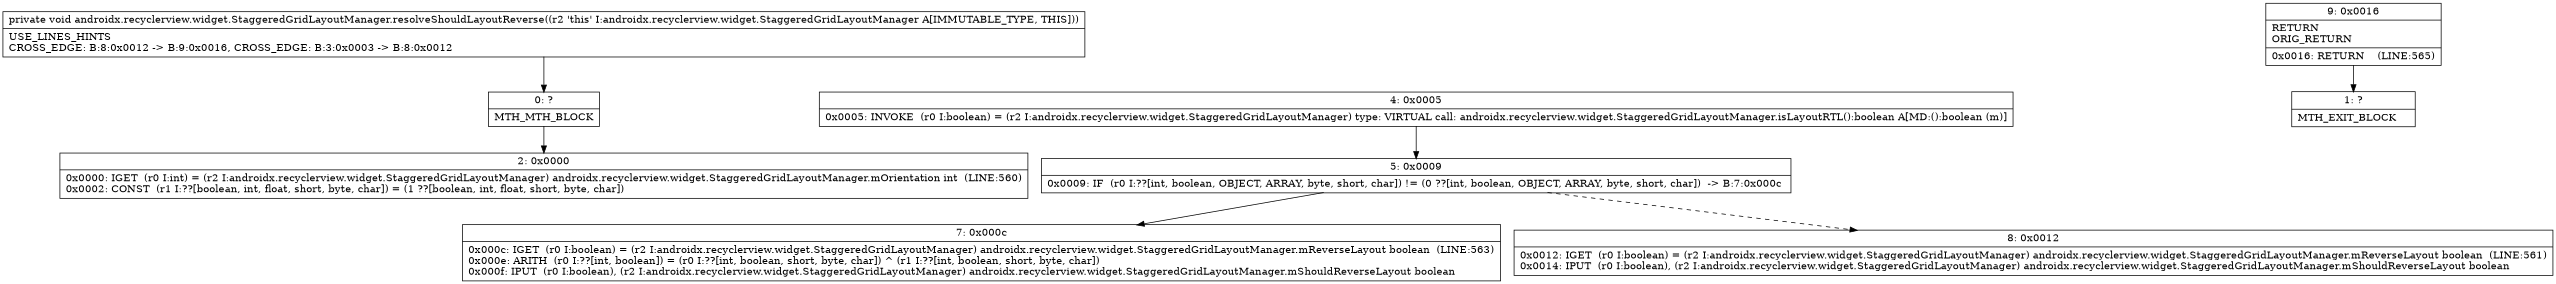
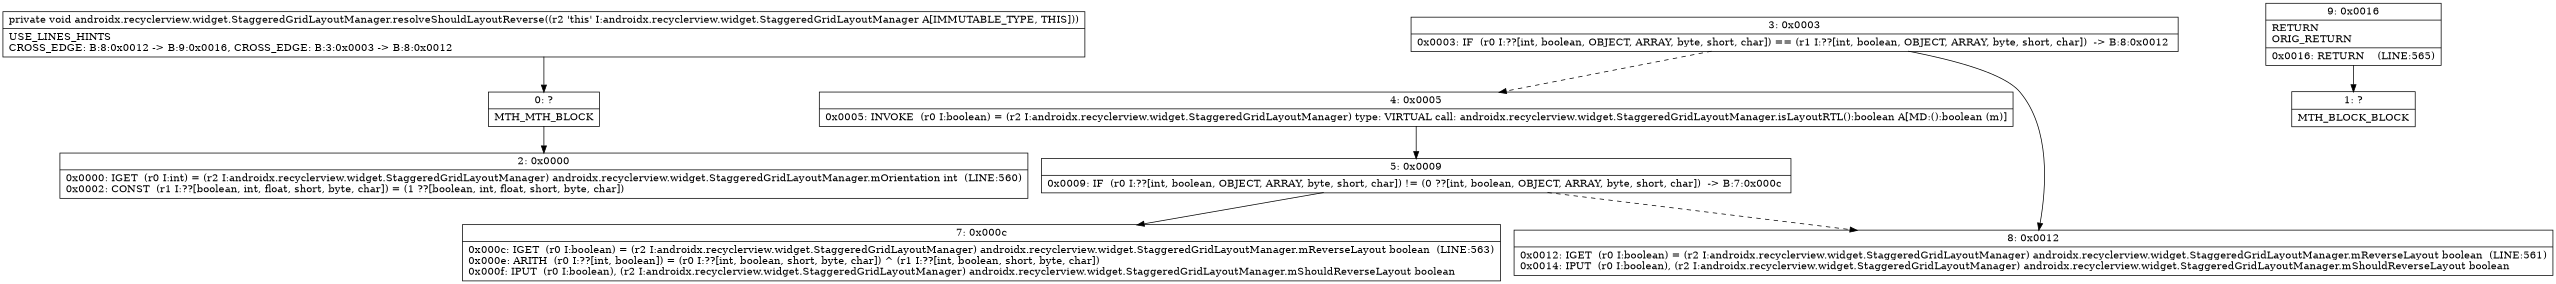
node "3: 0x0003": added
node "1: ?": text "MTH_EXIT_BLOCK" -> "MTH_BLOCK_BLOCK"
